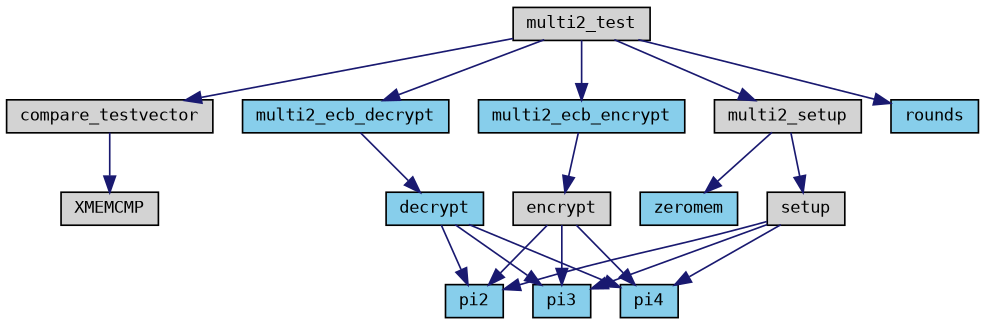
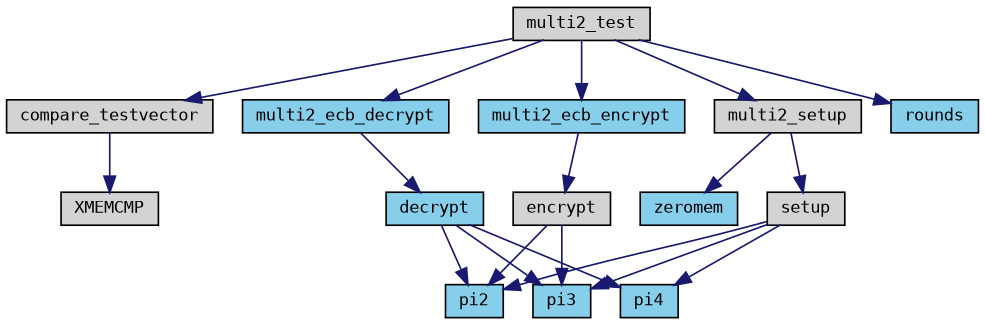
edge "encrypt" -> "pi4": removed
